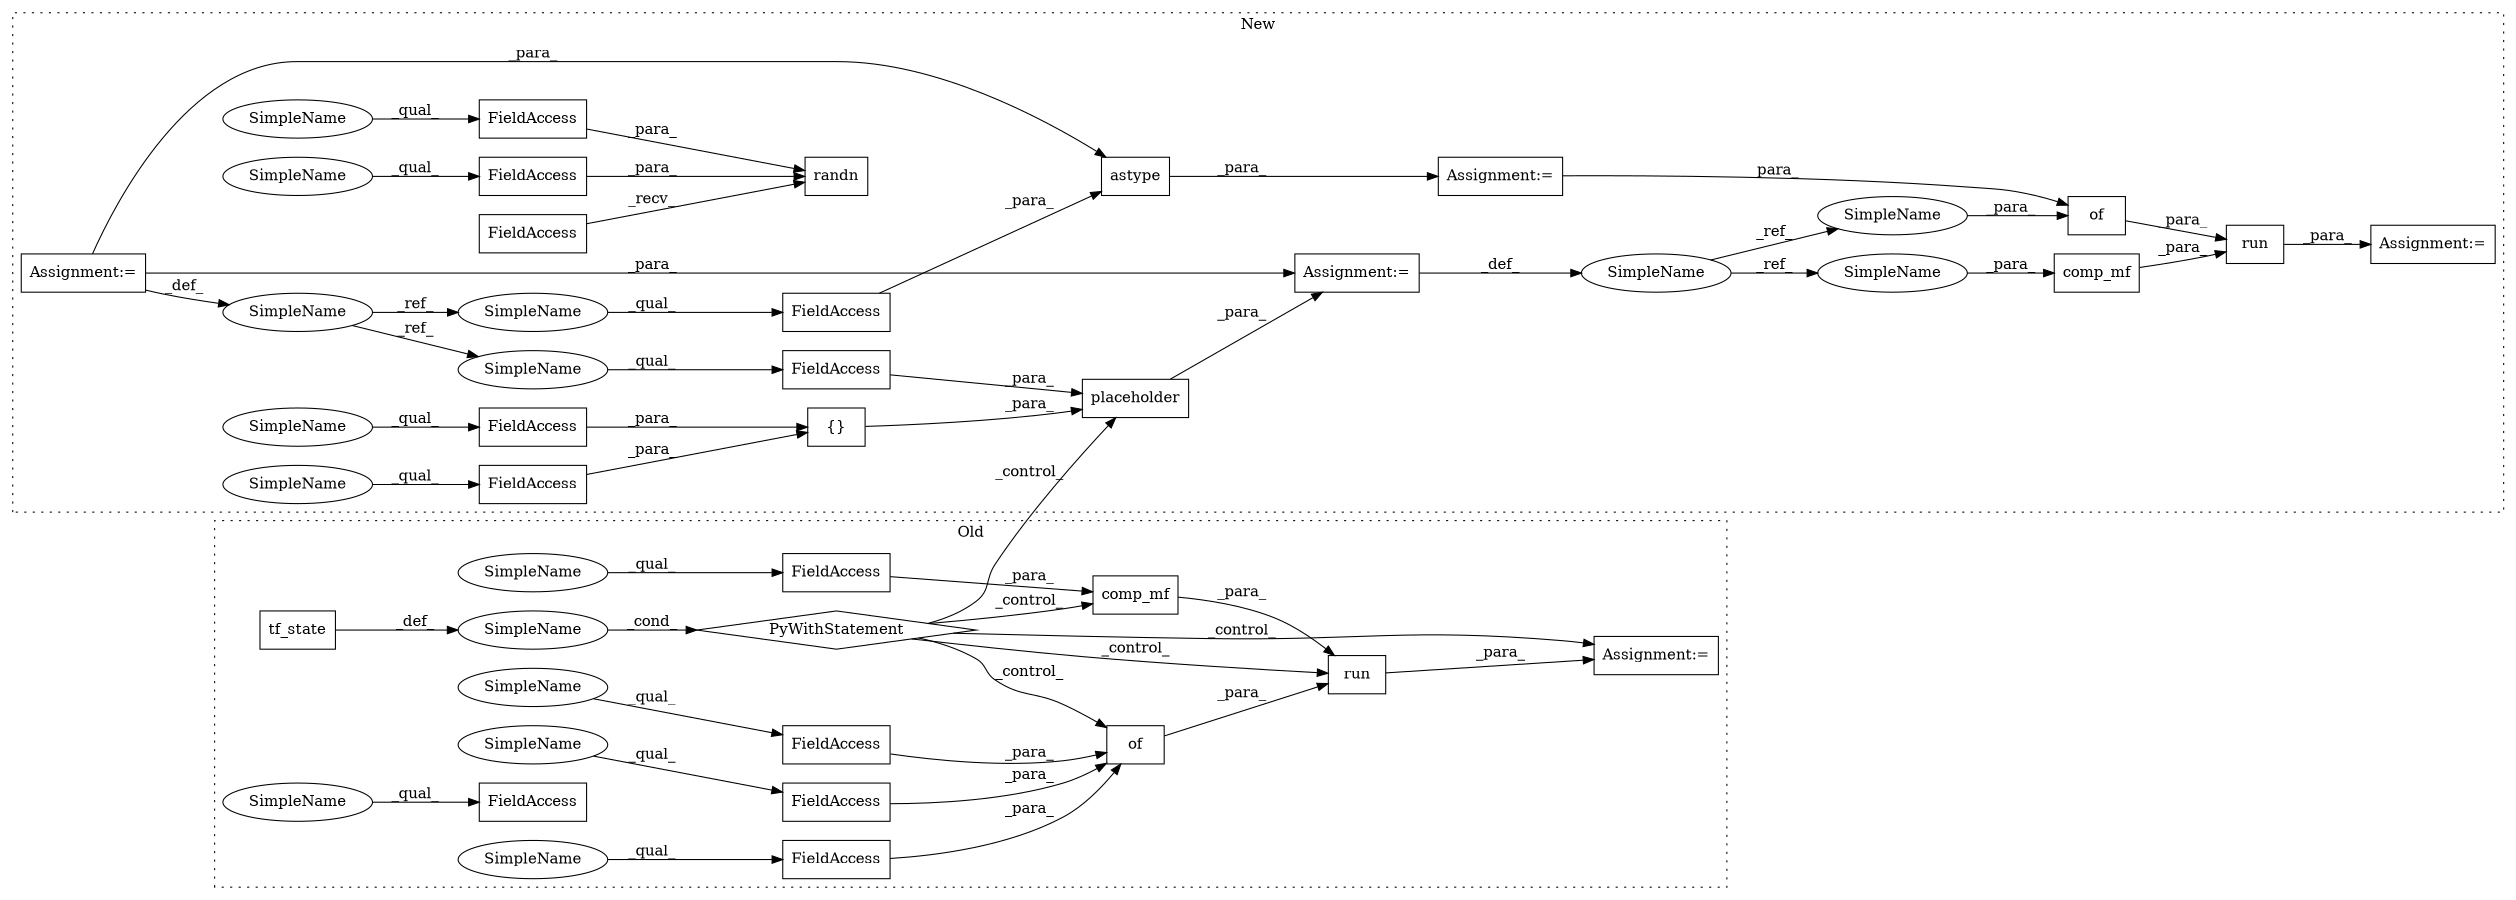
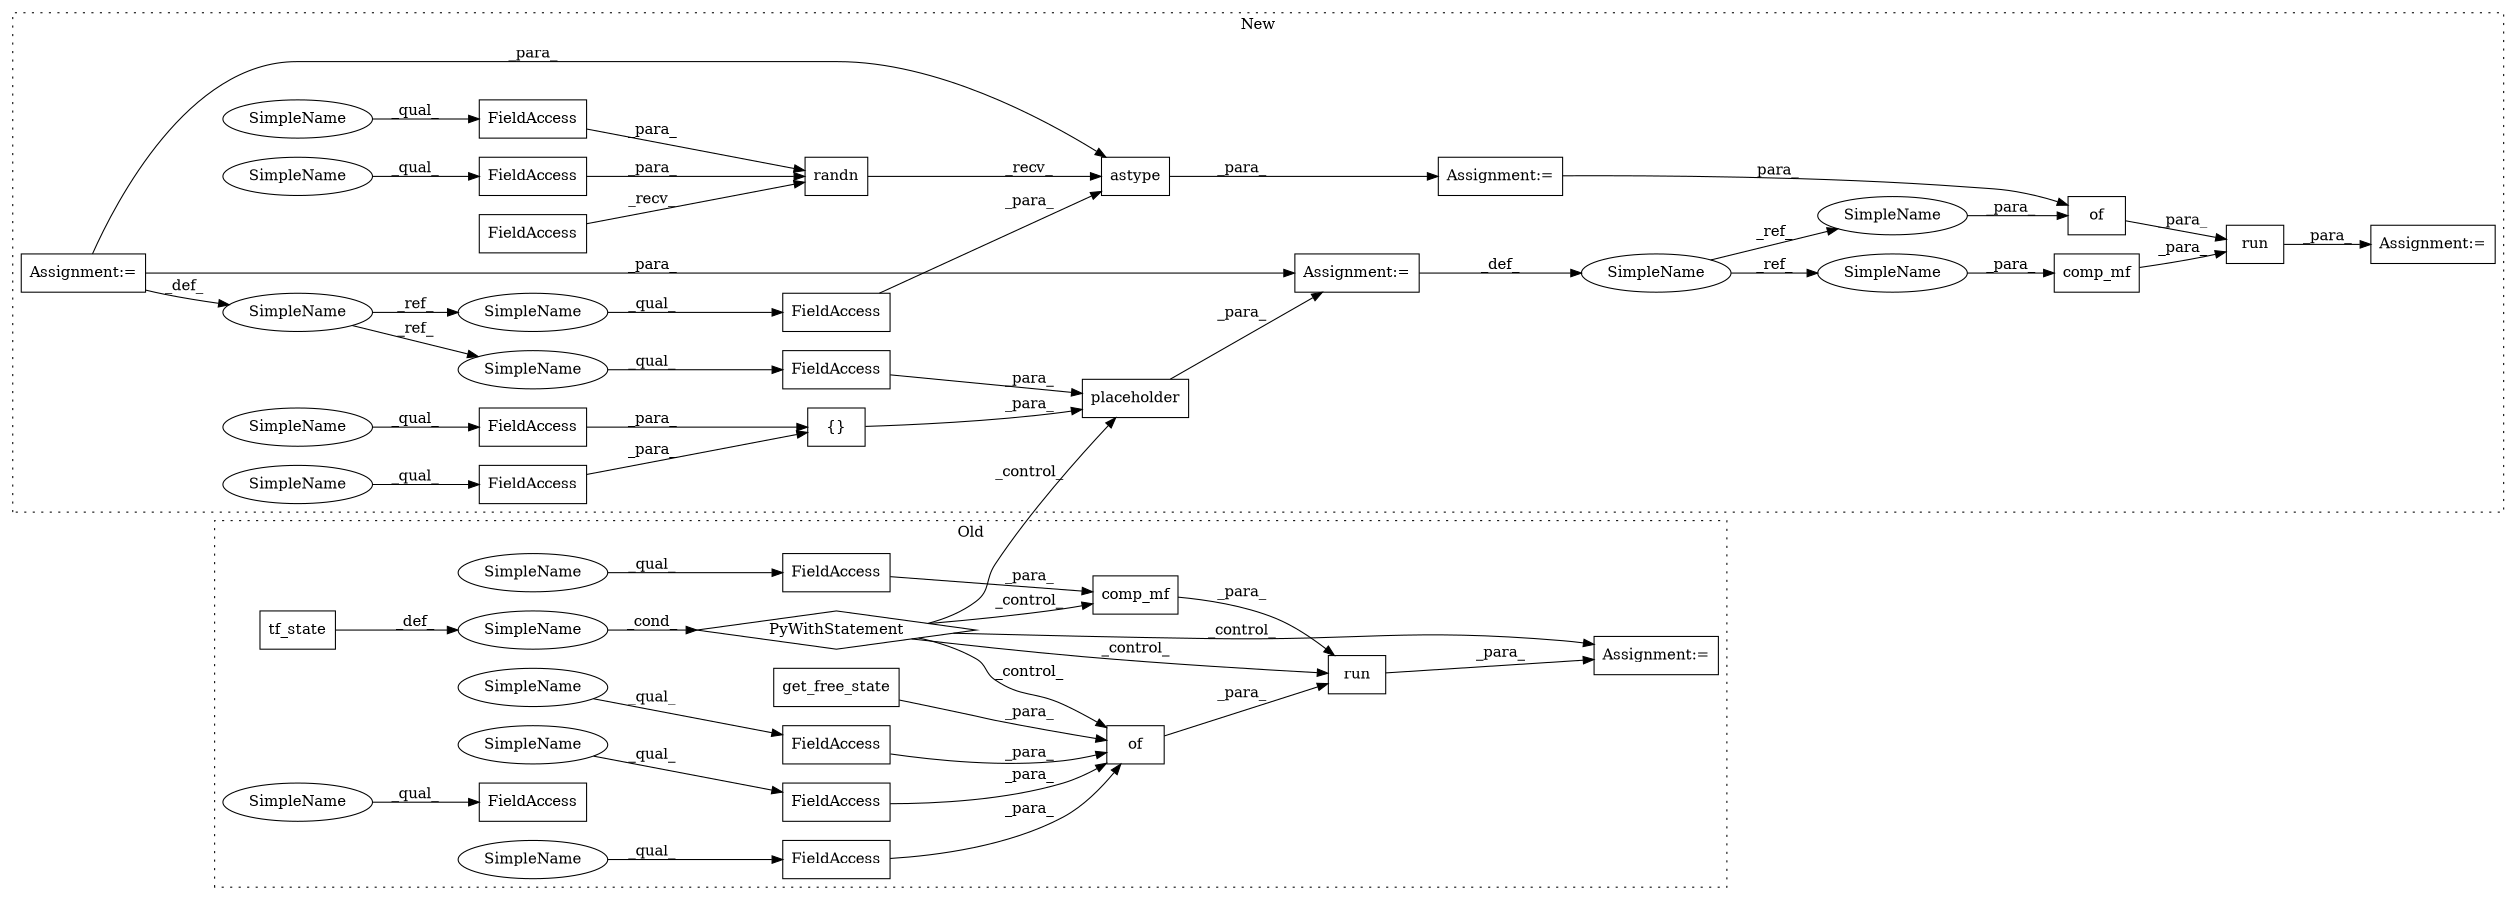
edge "randn" -> "astype": added, label "_recv_"
node "get_free_state": added
